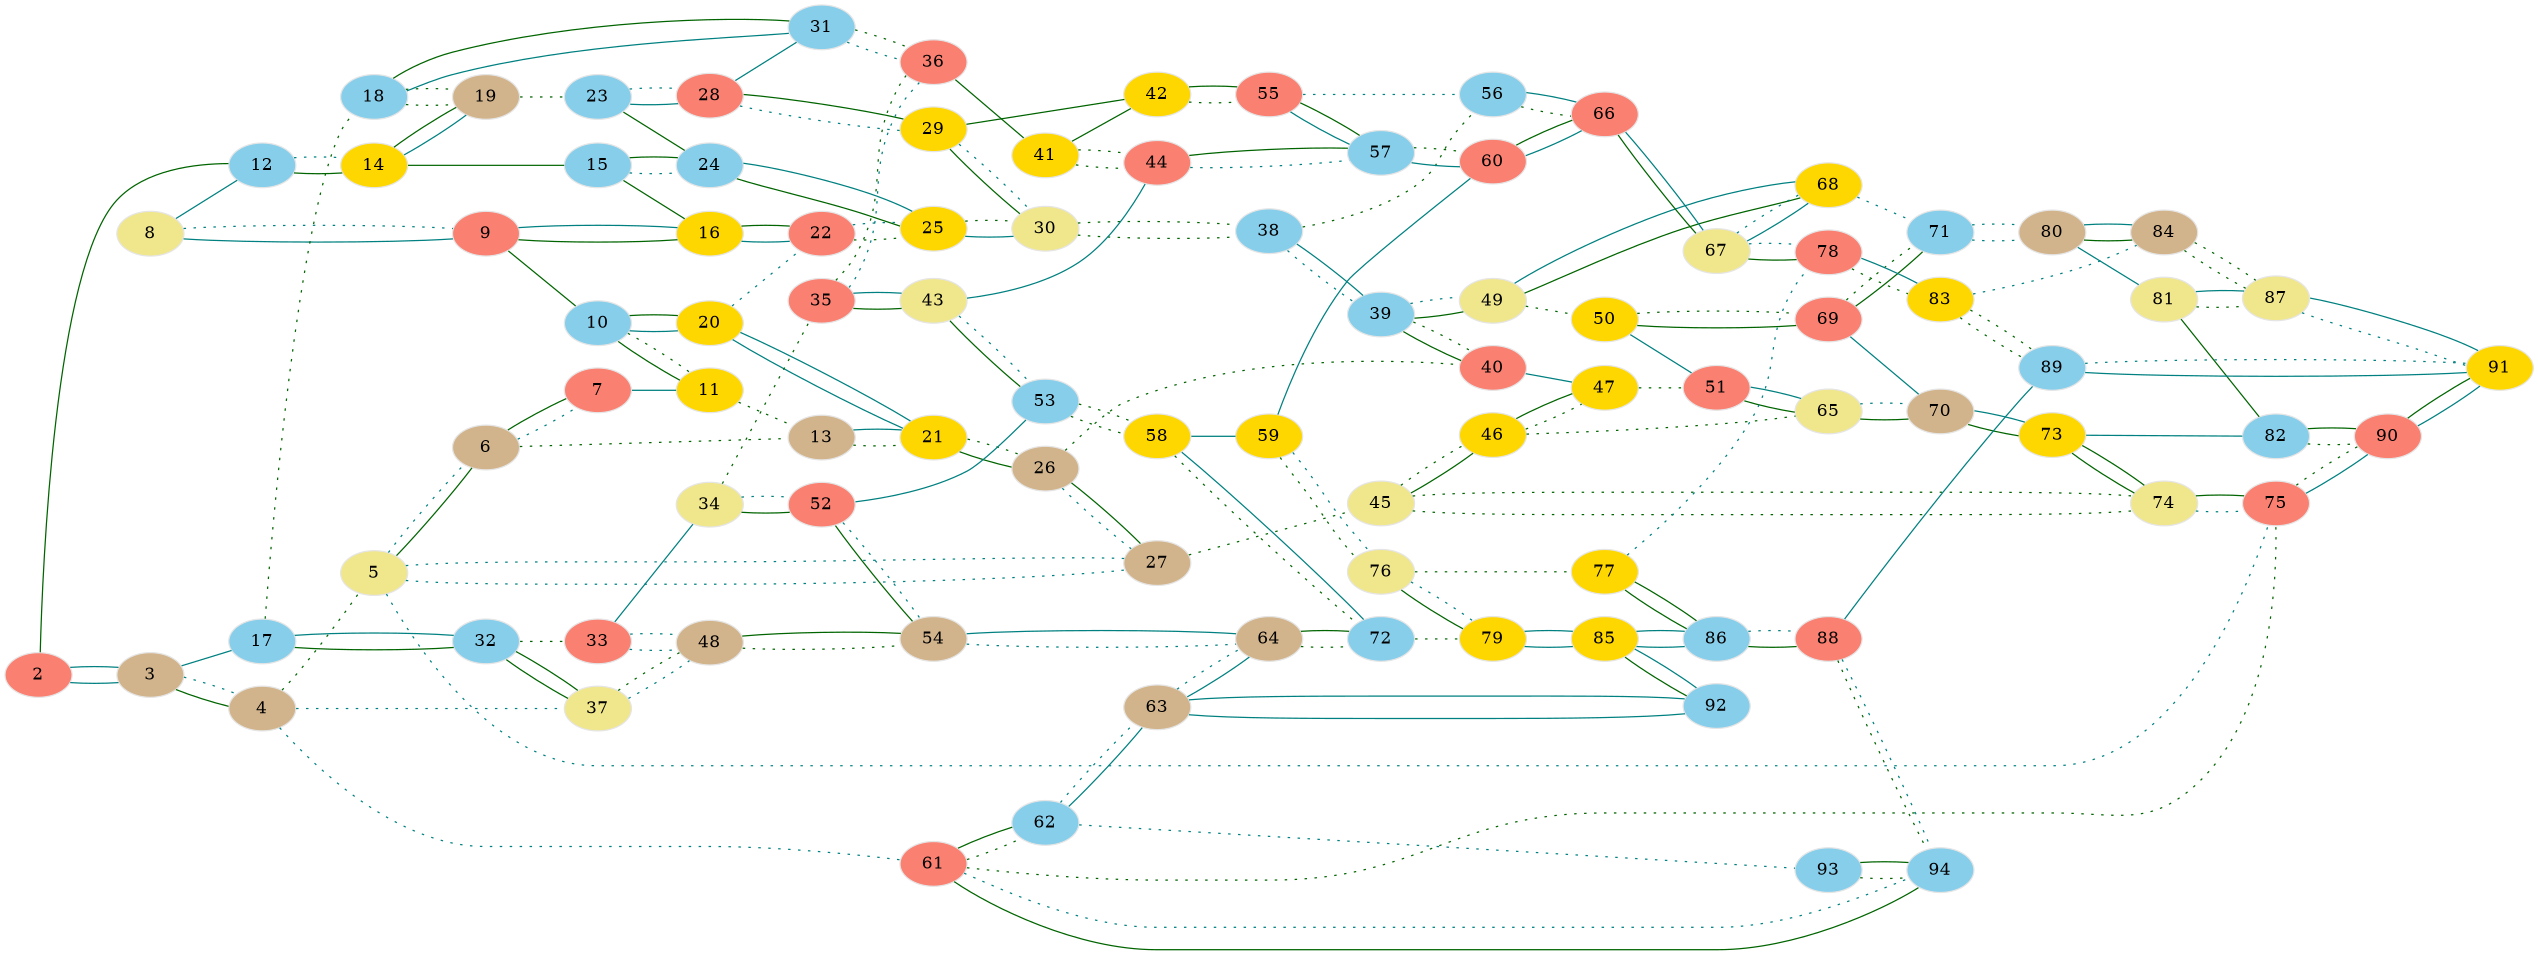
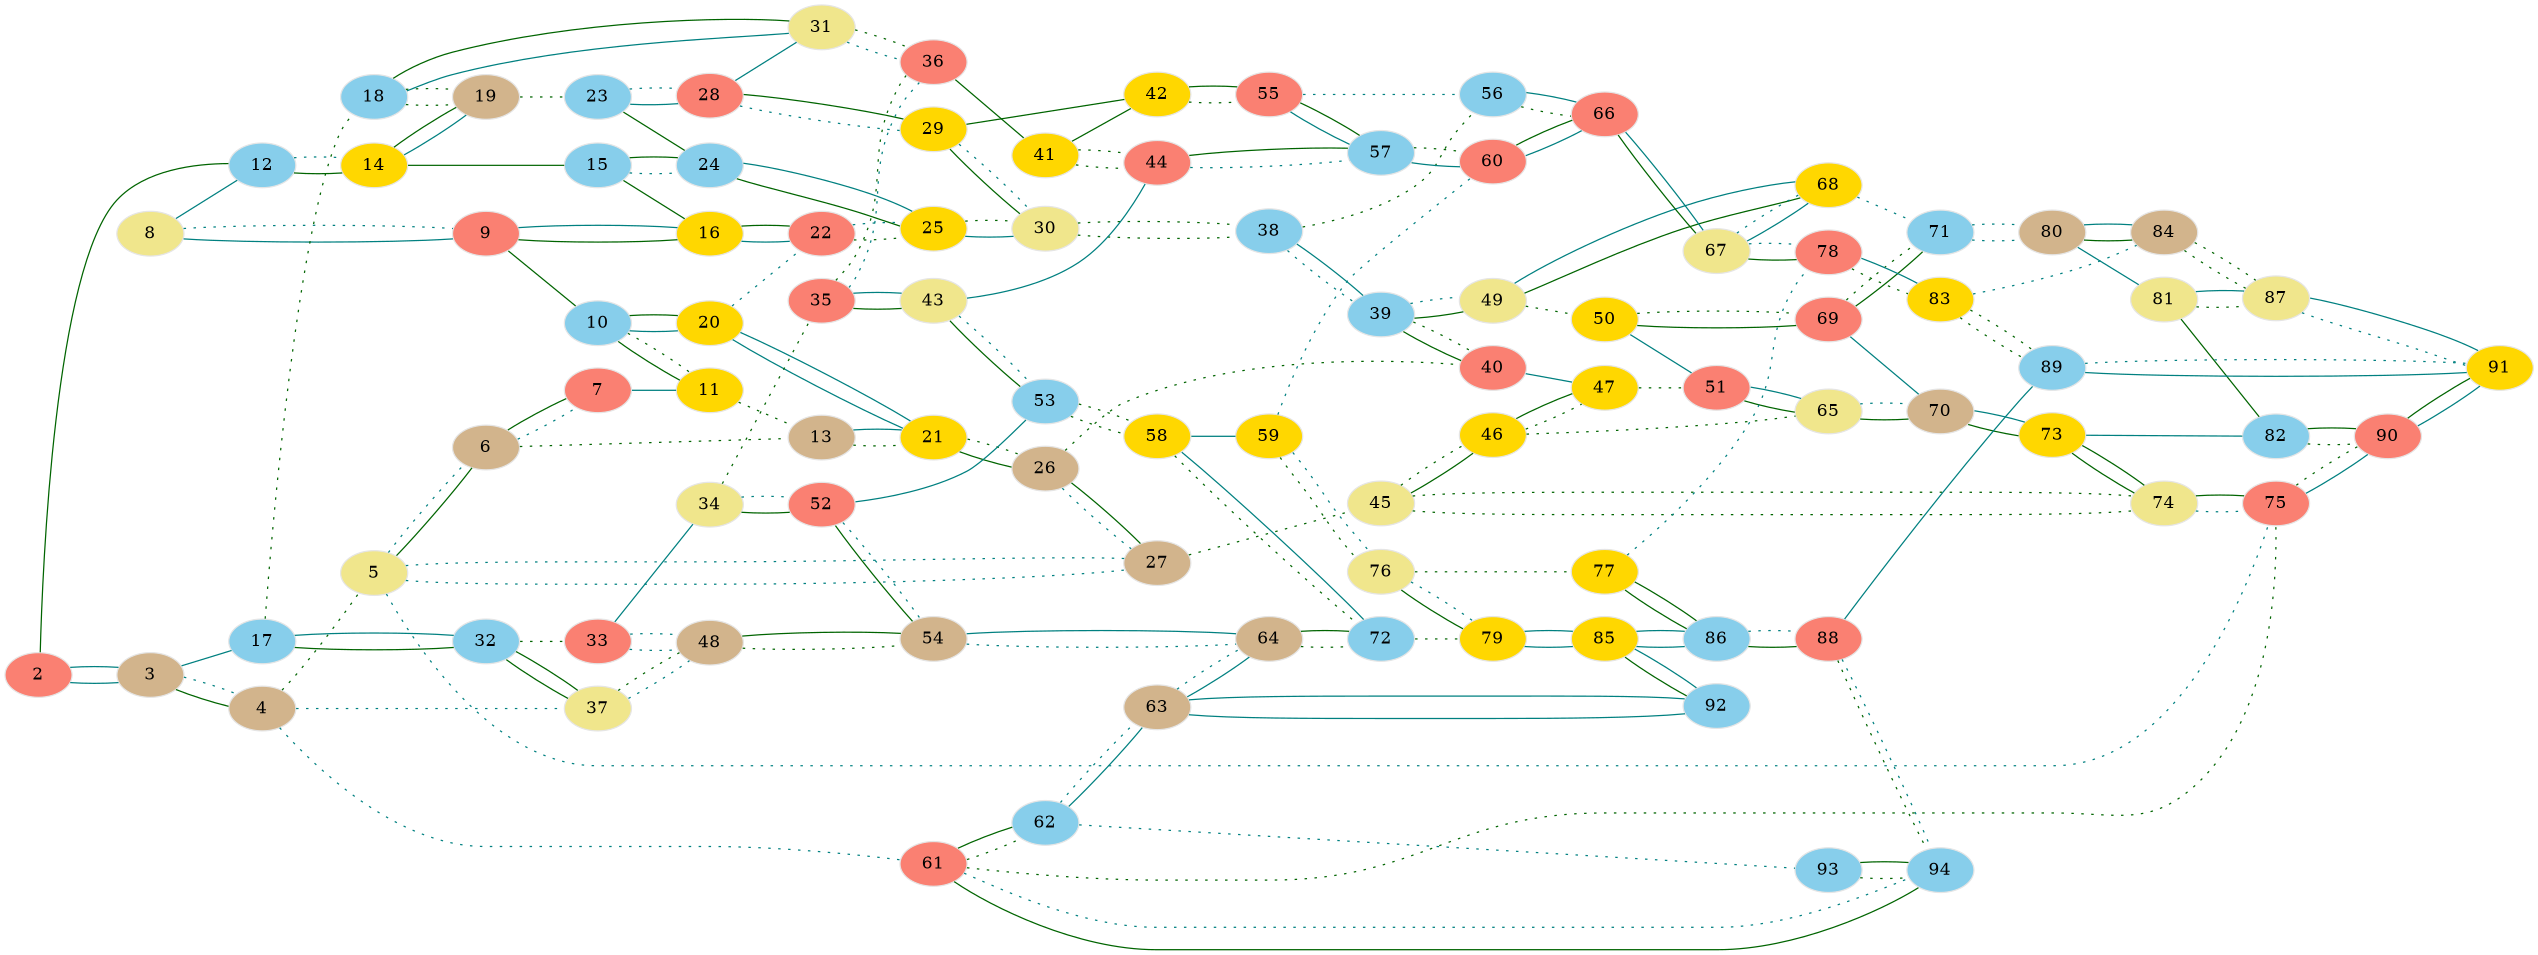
node "31": fillcolor skyblue -> khaki
edge "60" -- "59": style solid -> dotted
